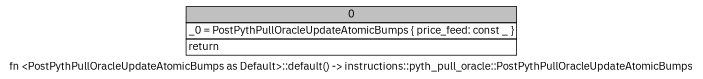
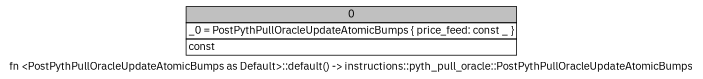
node "0": text "return" -> "const"
